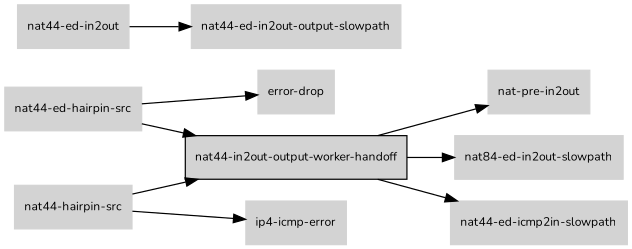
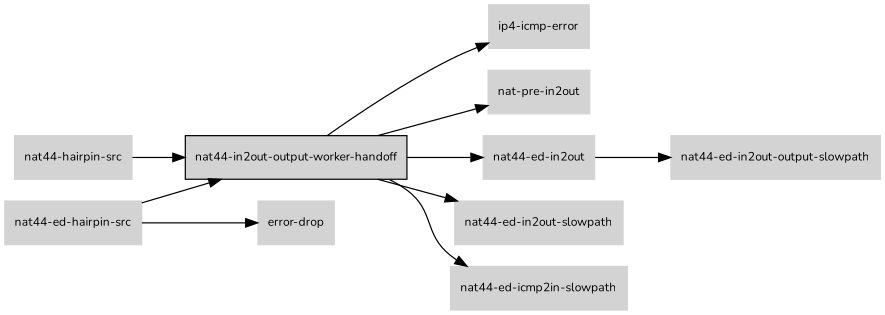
edge "nat44-in2out-output-worker-handoff" -> "nat44-ed-in2out": added
node "nat84-ed-in2out-slowpath": label "nat84-ed-in2out-slowpath" -> "nat44-ed-in2out-slowpath"
edge "nat44-hairpin-src" -> "ip4-icmp-error": now "nat44-in2out-output-worker-handoff" -> "ip4-icmp-error"
